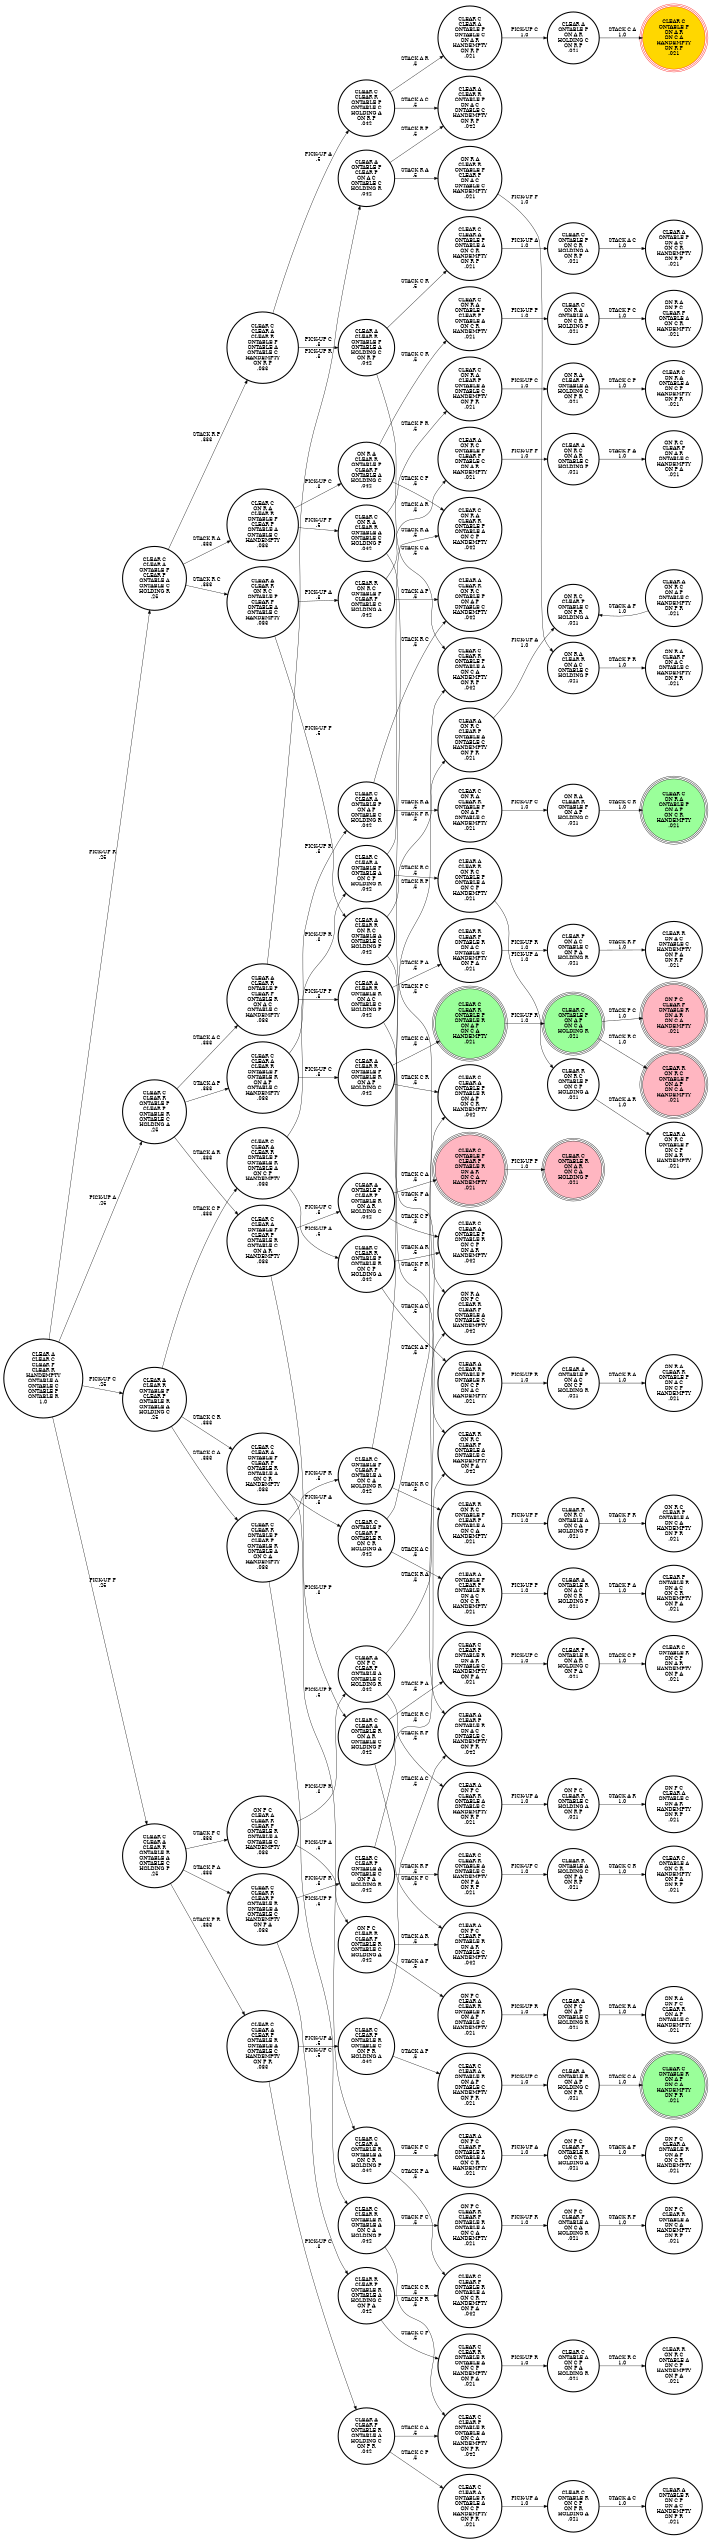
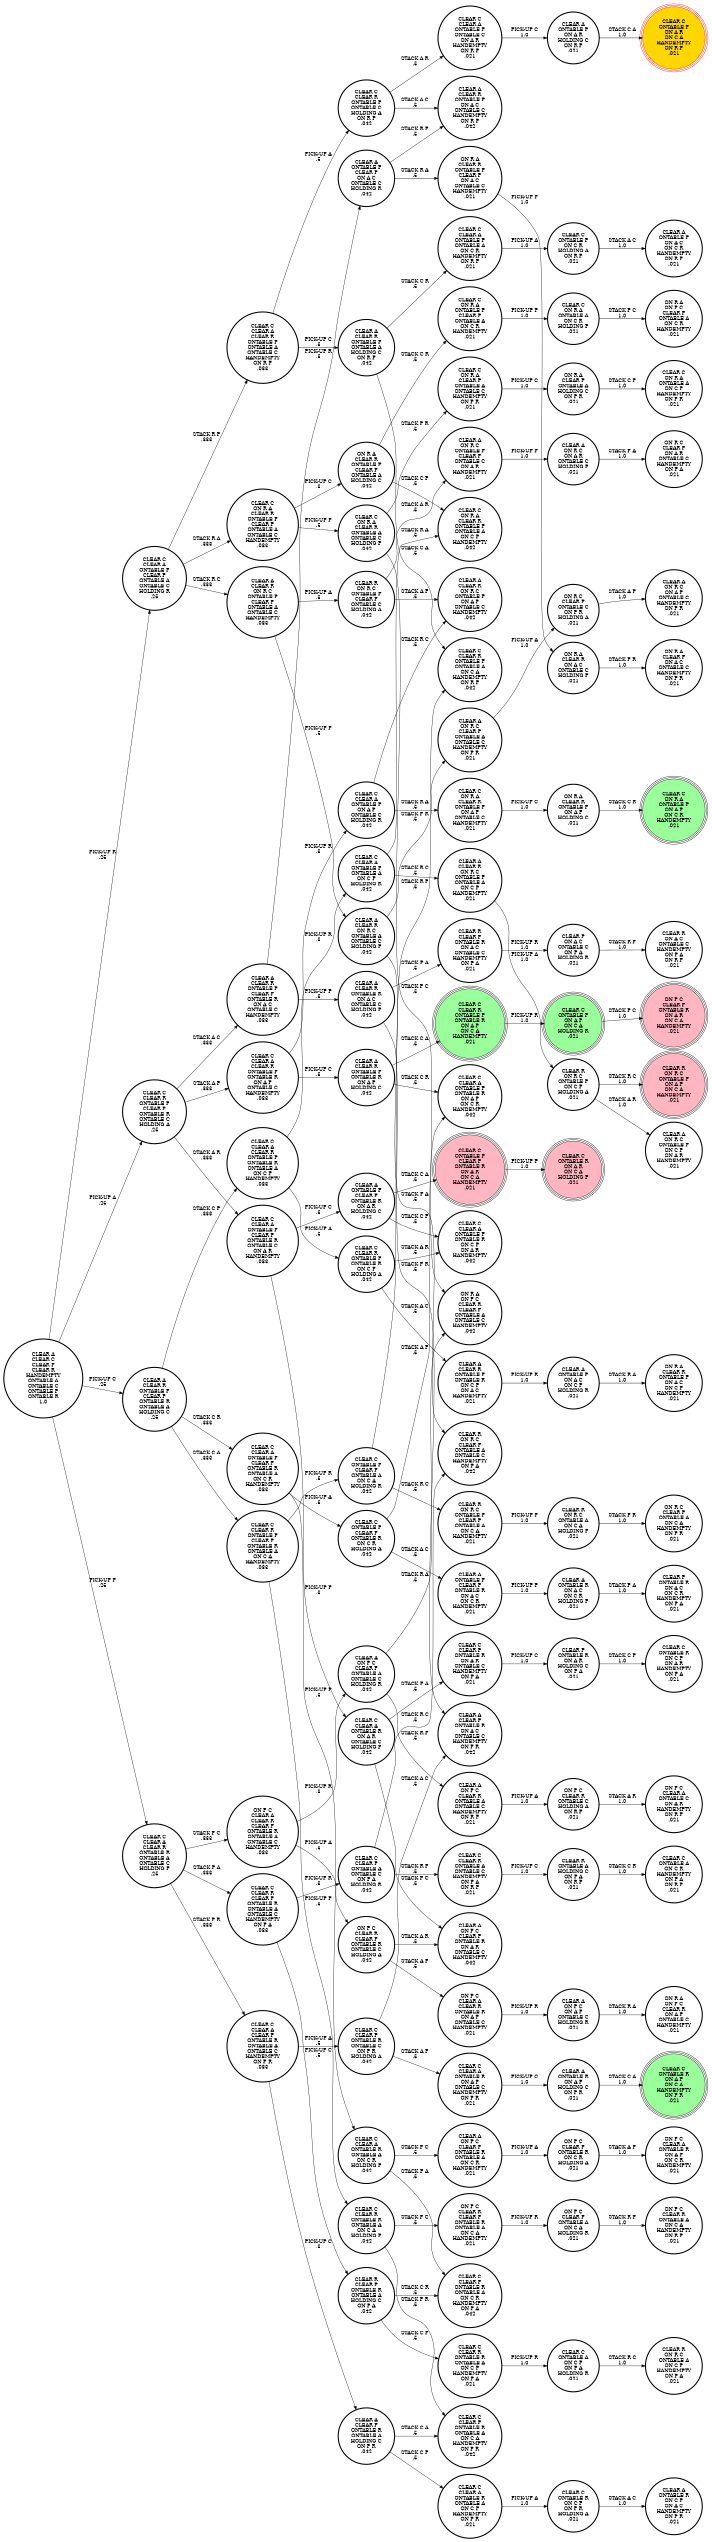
edge "CLEAR A ON R C ON A P ONTABLE C HANDEMPTY ON P R .021" -> "ON R C CLEAR P ONTABLE C ON P R HOLDING A .021": reversed
edge "CLEAR C ONTABLE P ON A P ON C A HOLDING R .021" -> "CLEAR R ON R C ONTABLE P ON A P ON C A HANDEMPTY .021": now "CLEAR R ON R C ONTABLE P ON C P HOLDING A .021" -> "CLEAR R ON R C ONTABLE P ON A P ON C A HANDEMPTY .021"
